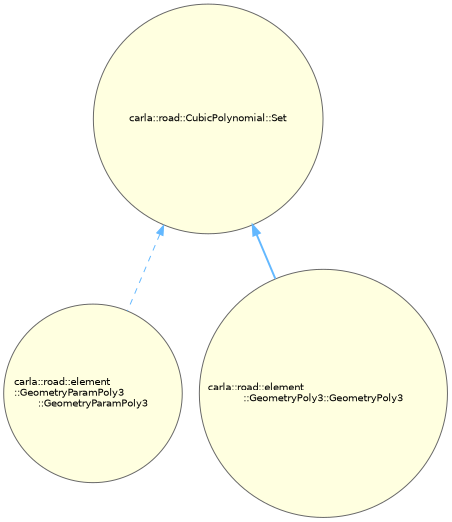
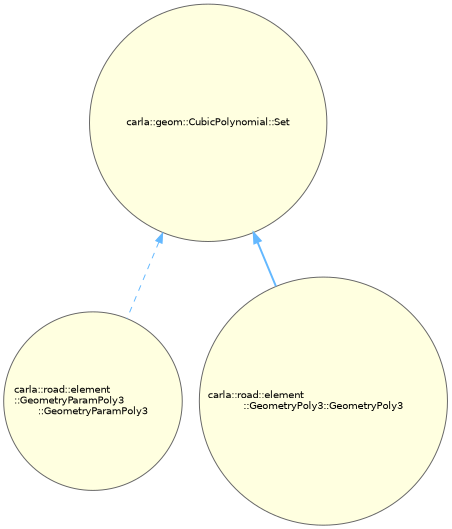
node "carla::road::CubicPolynomial::Set": label "carla::road::CubicPolynomial::Set" -> "carla::geom::CubicPolynomial::Set"
